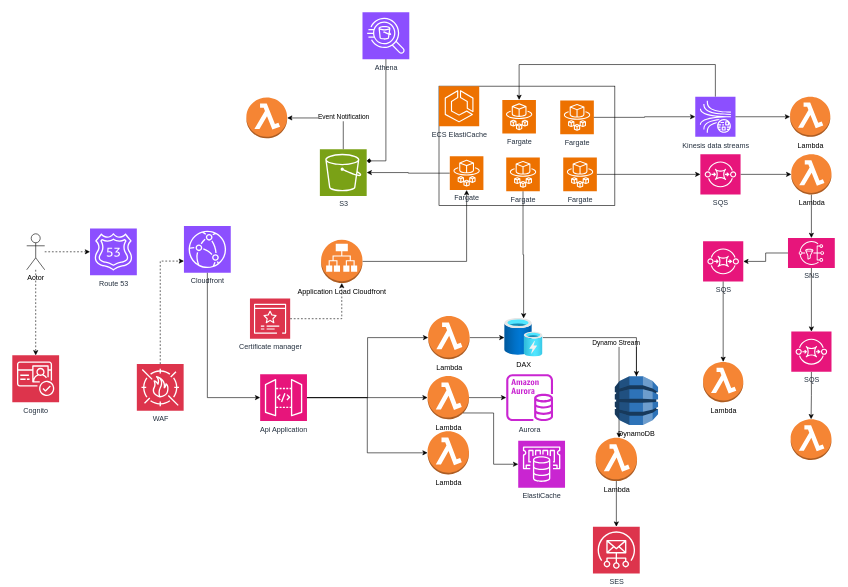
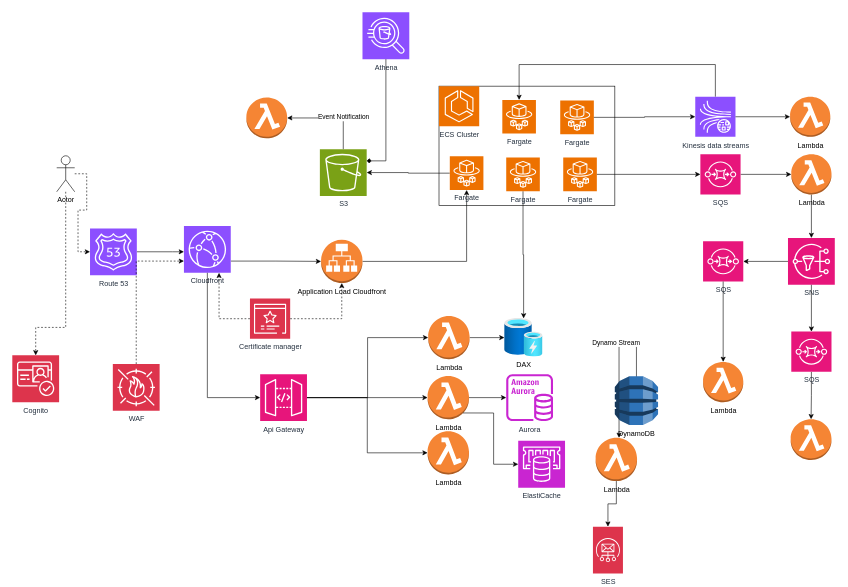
node "ECS ElastiCache": label "ECS ElastiCache" -> "ECS Cluster"
node "Actor": moved (36, 252) -> (66, 174)
edge "Route 53" -> "Cloudfront": added
node "SNS": size 47x30 -> 47x47
edge "Cloudfront" -> "Application Load Cloudfront": added
edge "Certificate manager" -> "Cloudfront": added
edge "DAX" -> "DynamoDB": removed
node "WAF": moved (160, 387) -> (136, 387)
node "Api Application": label "Api Application" -> "Api Gateway"
node "SES": size 47x47 -> 30x47
